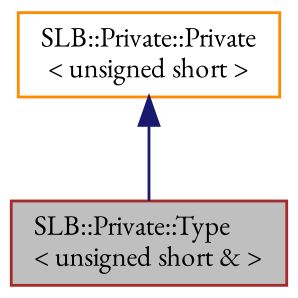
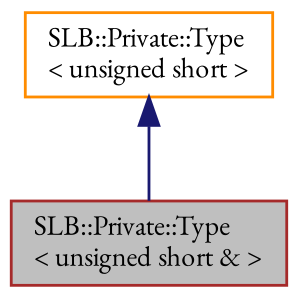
node "SLB::Private::Private < unsigned short >": label "SLB::Private::Private < unsigned short >" -> "SLB::Private::Type < unsigned short >"
